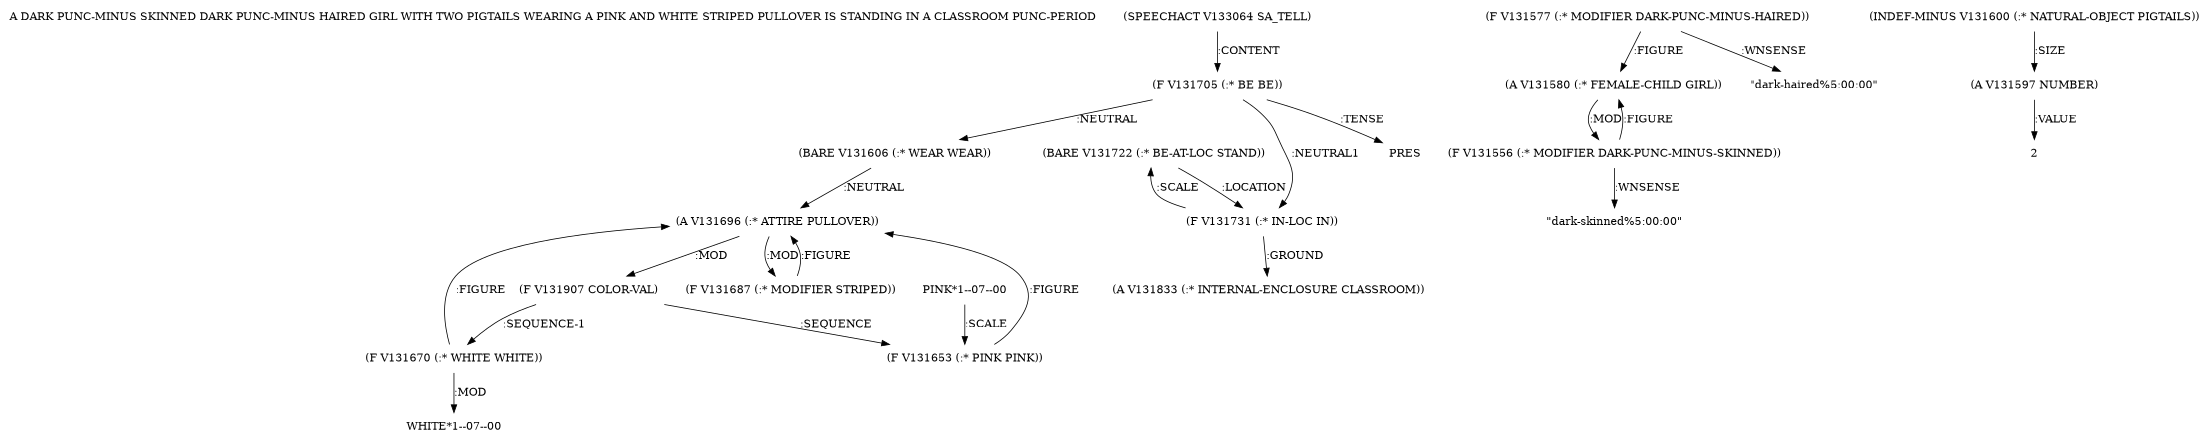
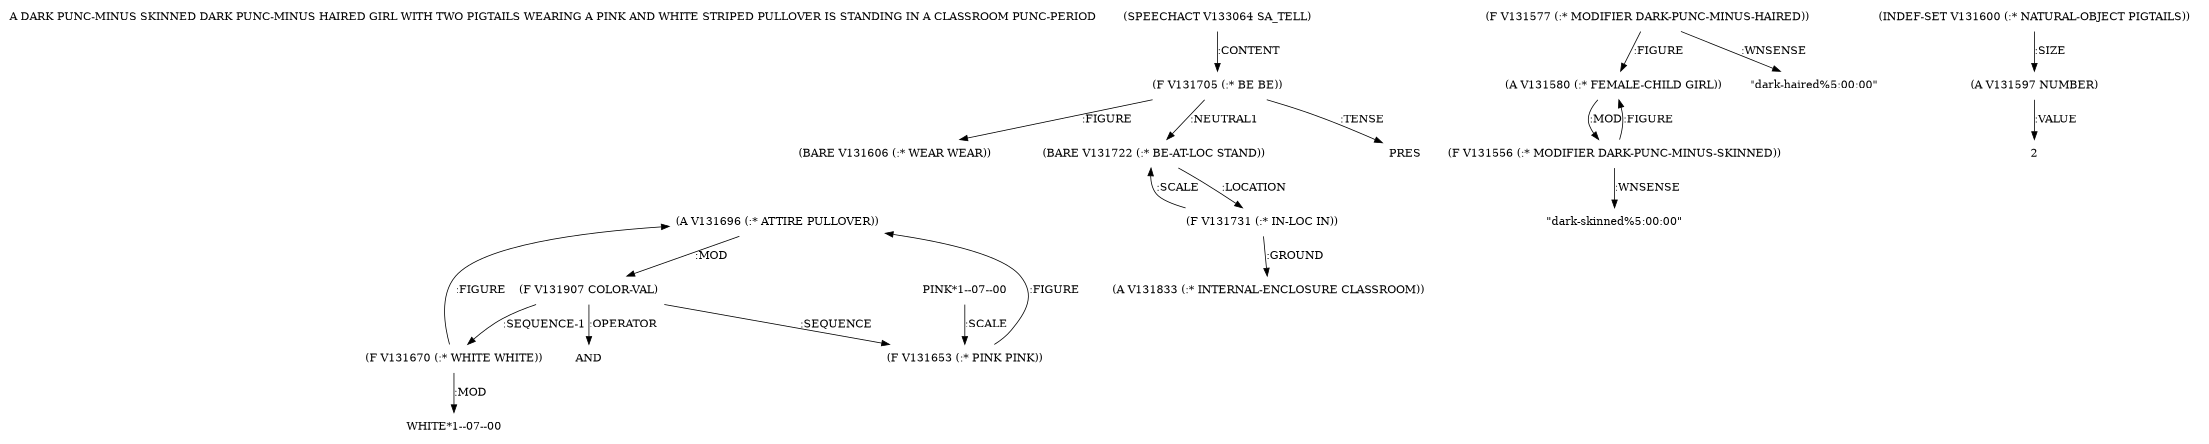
node "(INDEF-MINUS V131600 (:* NATURAL-OBJECT PIGTAILS))": label "(INDEF-MINUS V131600 (:* NATURAL-OBJECT PIGTAILS))" -> "(INDEF-SET V131600 (:* NATURAL-OBJECT PIGTAILS))"
edge "(F V131705 (:* BE BE))" -> "(BARE V131606 (:* WEAR WEAR))": label ":NEUTRAL" -> ":FIGURE"
edge "(F V131705 (:* BE BE))" -> "(F V131731 (:* IN-LOC IN))": now "(F V131705 (:* BE BE))" -> "(BARE V131722 (:* BE-AT-LOC STAND))"
edge "(BARE V131606 (:* WEAR WEAR))" -> "(A V131696 (:* ATTIRE PULLOVER))": removed, label ":NEUTRAL"
node "(F V131687 (:* MODIFIER STRIPED))": removed
node "AND": added
